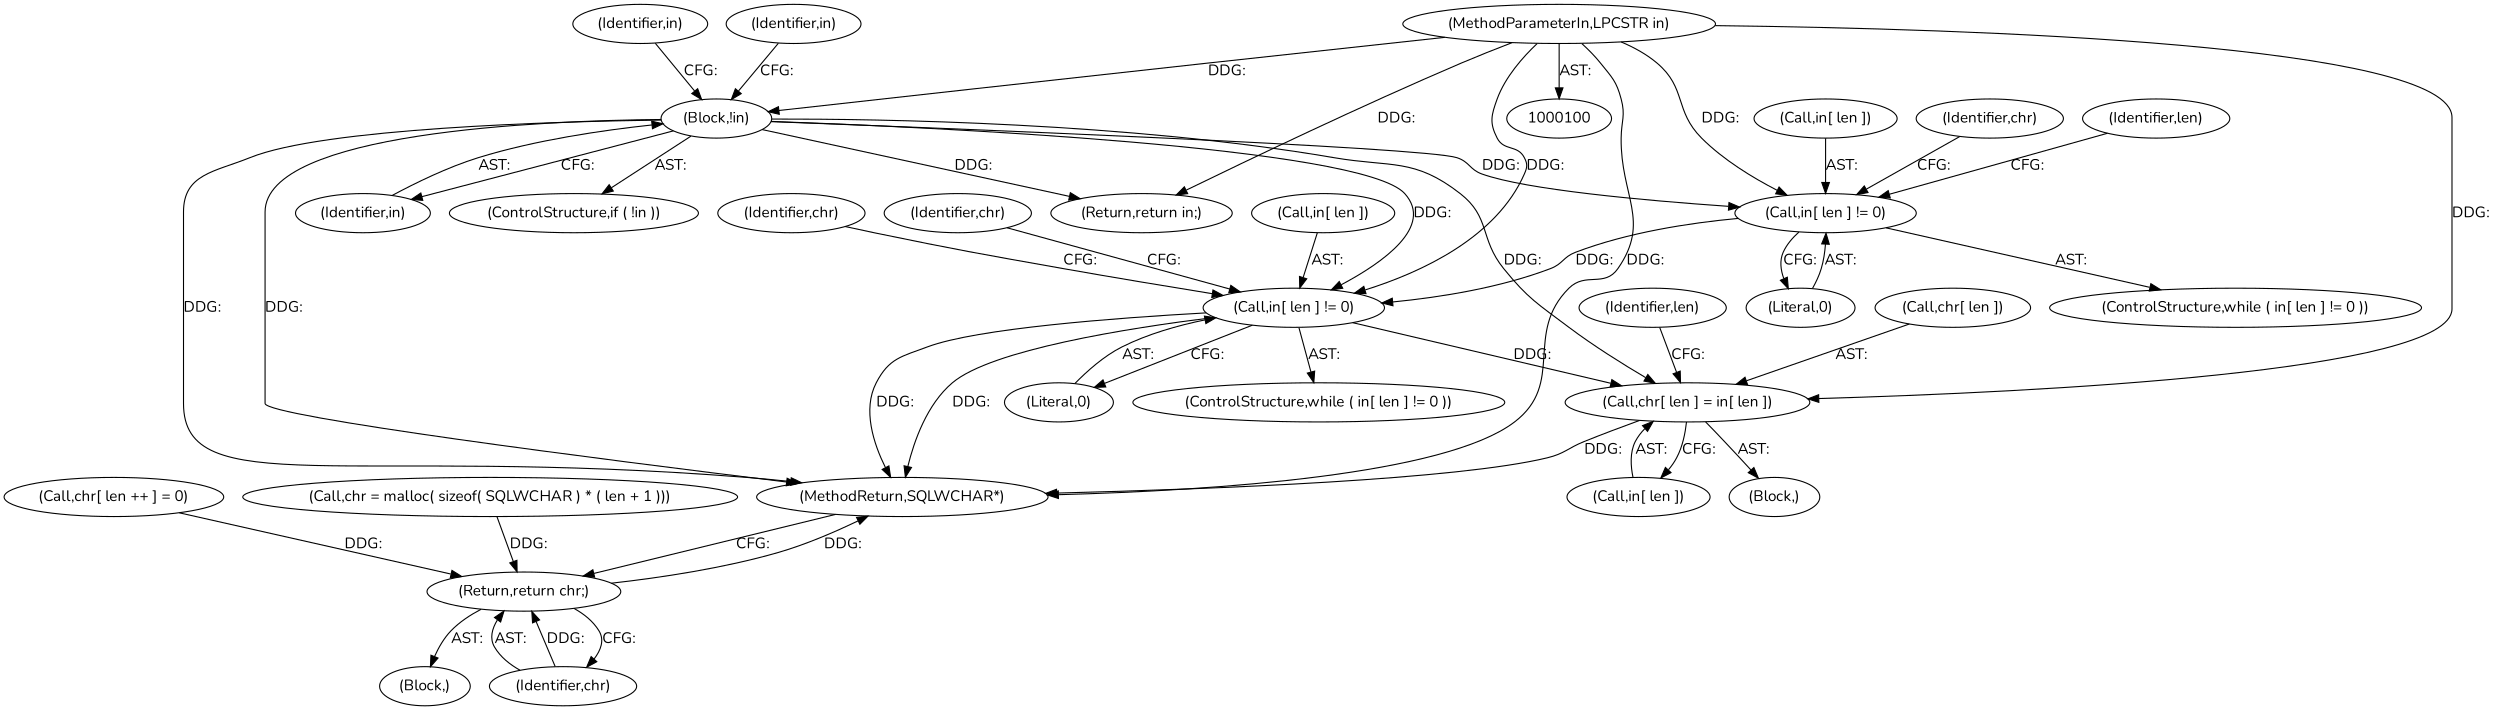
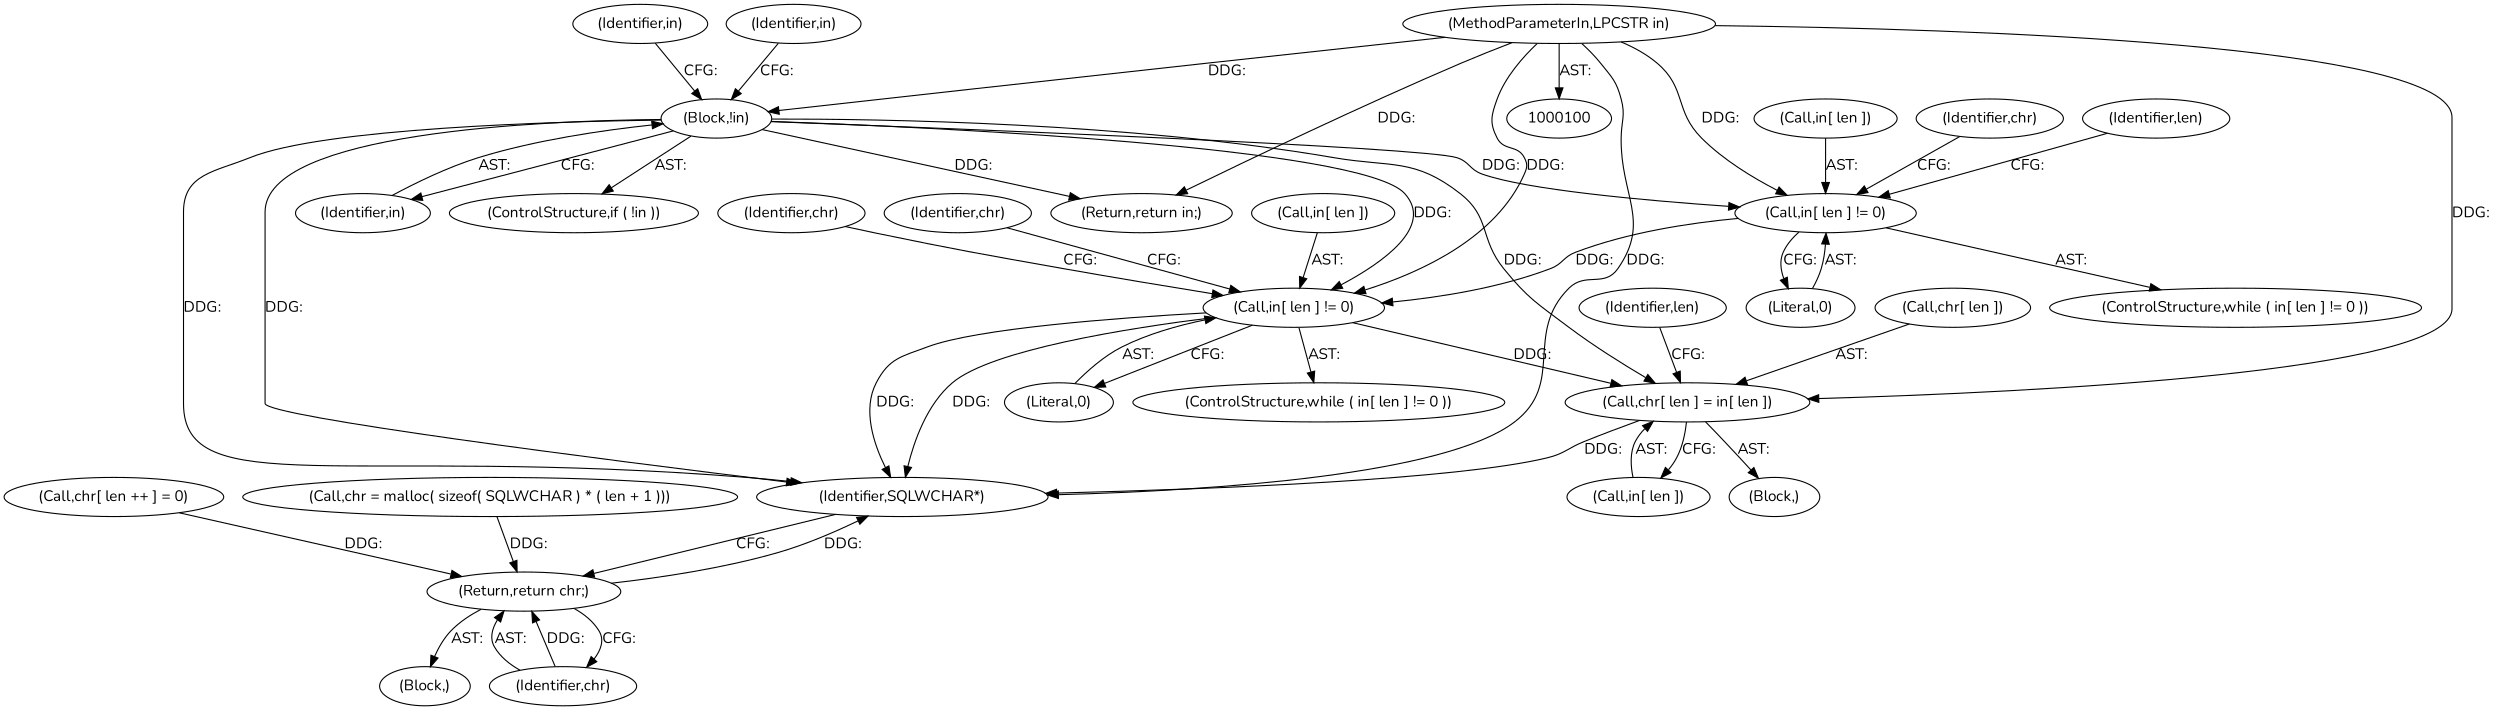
node "(MethodReturn,SQLWCHAR*)": label "(MethodReturn,SQLWCHAR*)" -> "(Identifier,SQLWCHAR*)"
